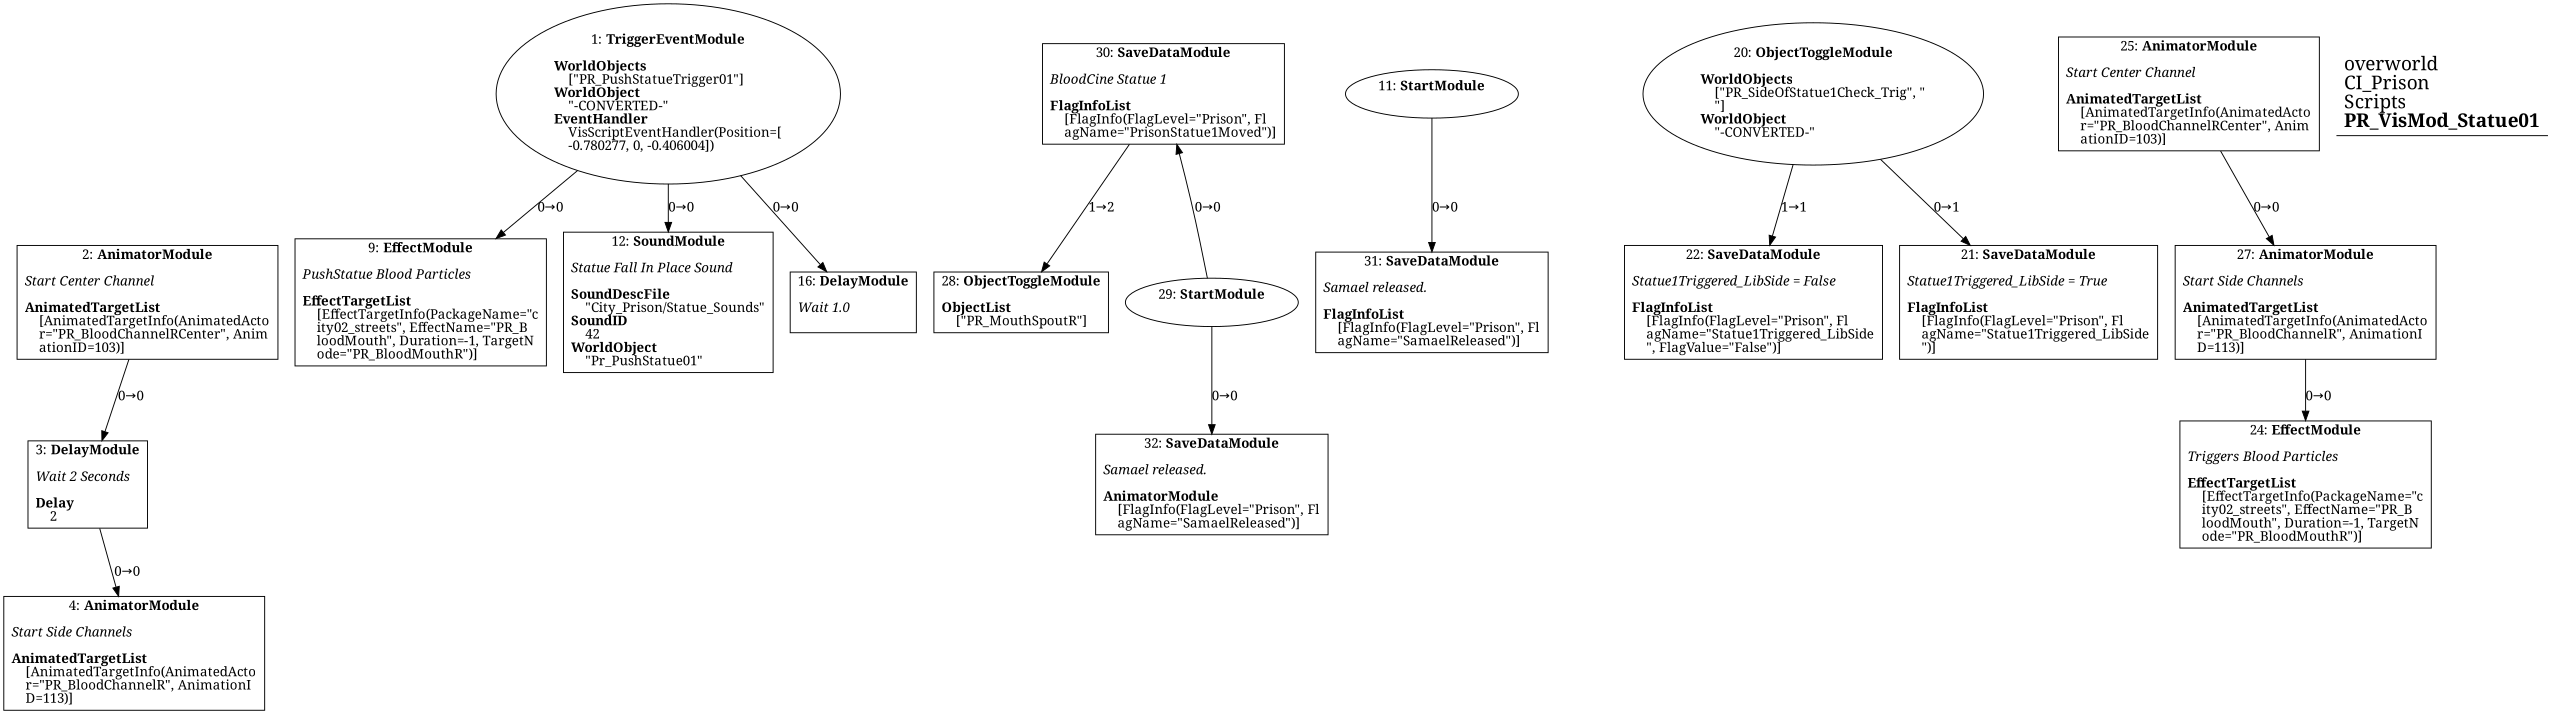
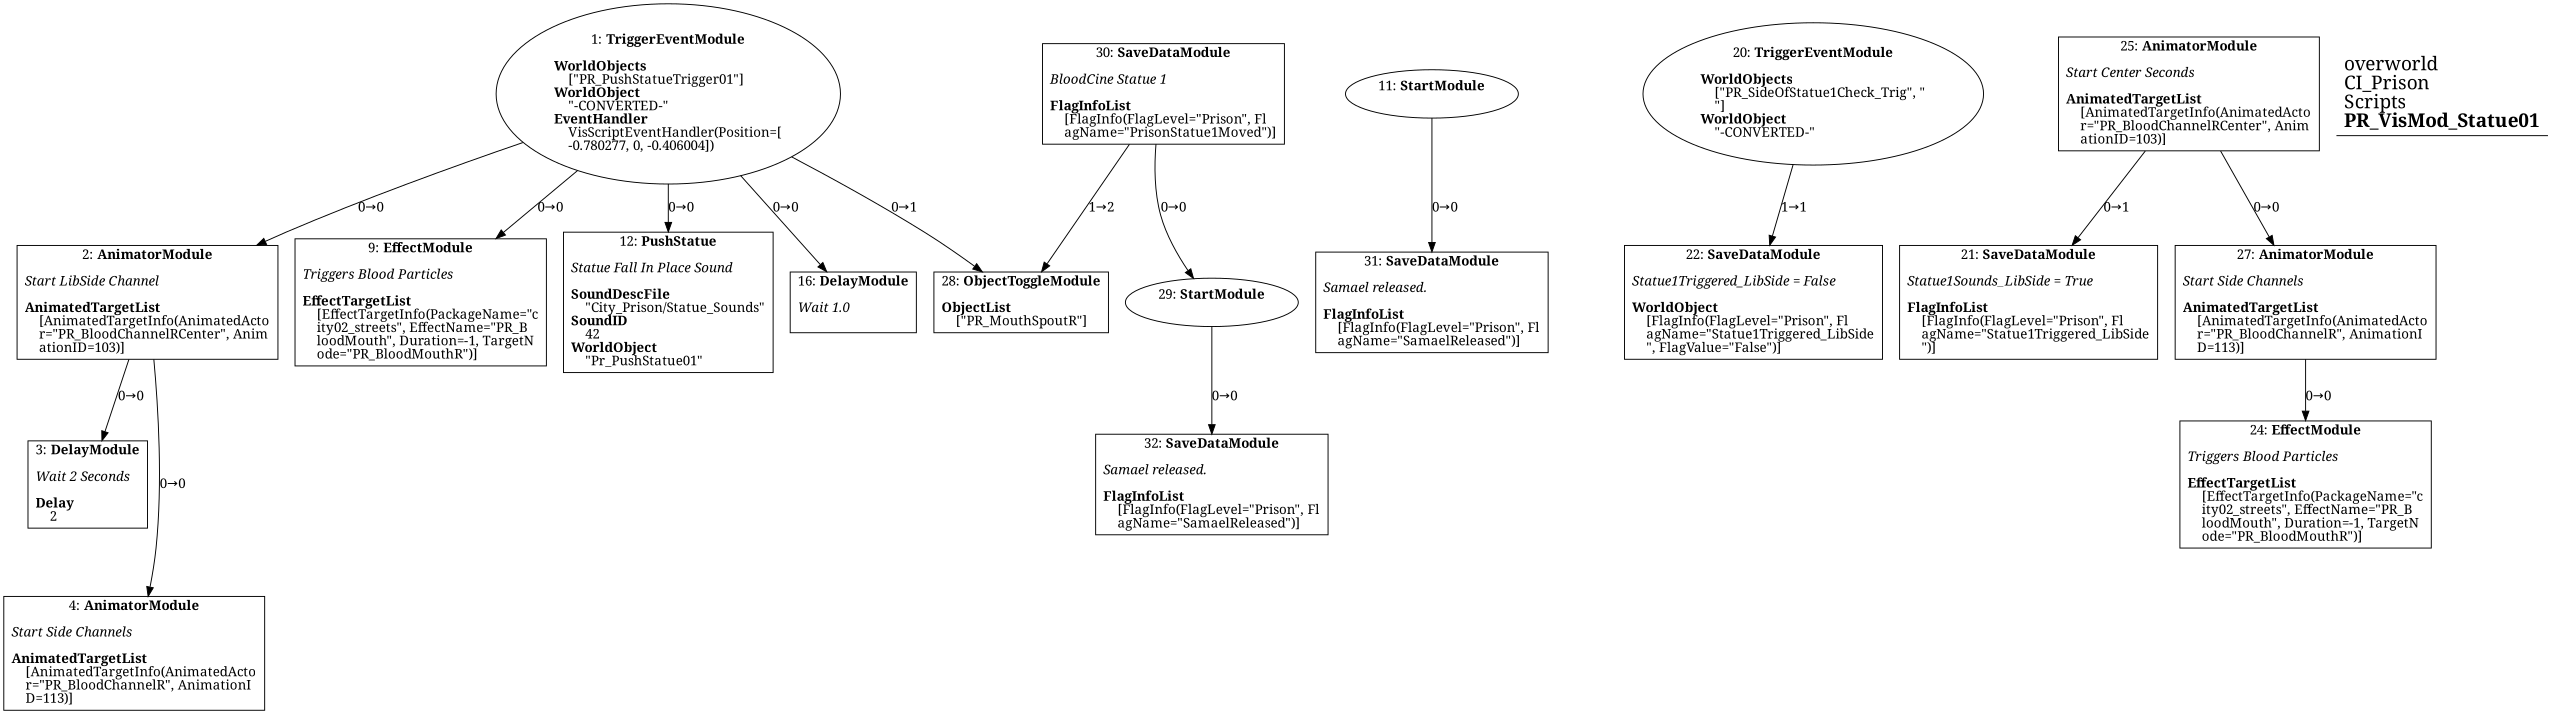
node "20:": text "ObjectToggleModule" -> "TriggerEventModule"
node "25:": text "Start Center Channel" -> "Start Center Seconds"
edge "1:" -> "2:": added, label "0→0"
edge "20:" -> "21:": now "25:" -> "21:"
edge "1:" -> "28:": added, label "0→1"
edge "29:" -> "30:": reversed
node "12:": text "SoundModule" -> "PushStatue"
node "9:": text "PushStatue Blood Particles" -> "Triggers Blood Particles"
node "2:": text "Start Center Channel" -> "Start LibSide Channel"
node "21:": text "Statue1Triggered_LibSide = True" -> "Statue1Sounds_LibSide = True"
node "22:": text "FlagInfoList" -> "WorldObject"
node "32:": text "AnimatorModule" -> "FlagInfoList"
edge "3:" -> "4:": now "2:" -> "4:"
